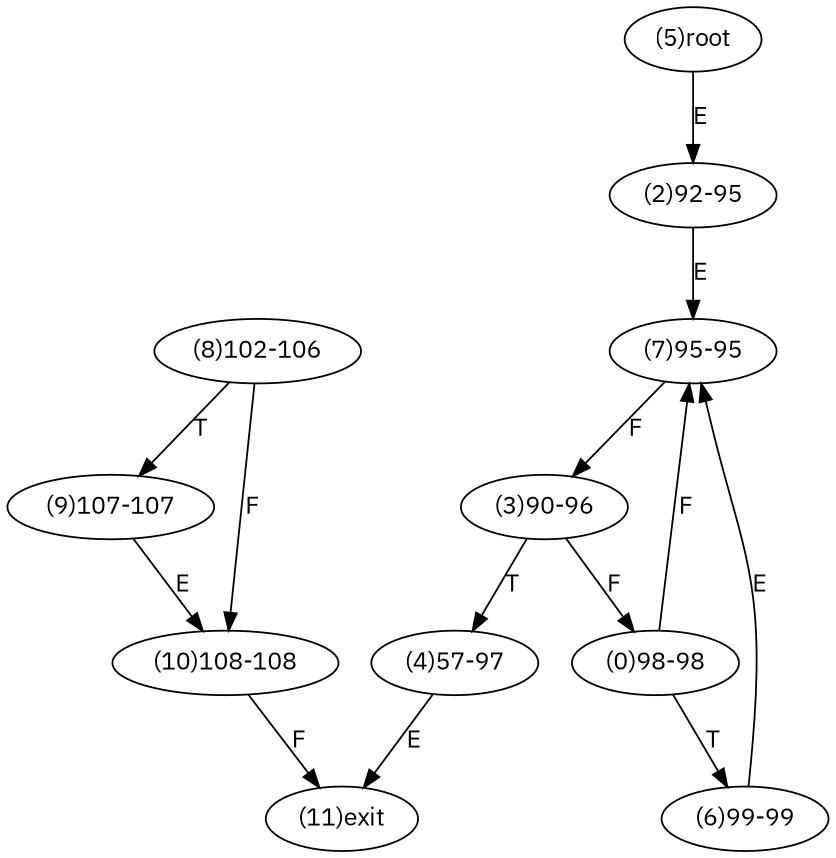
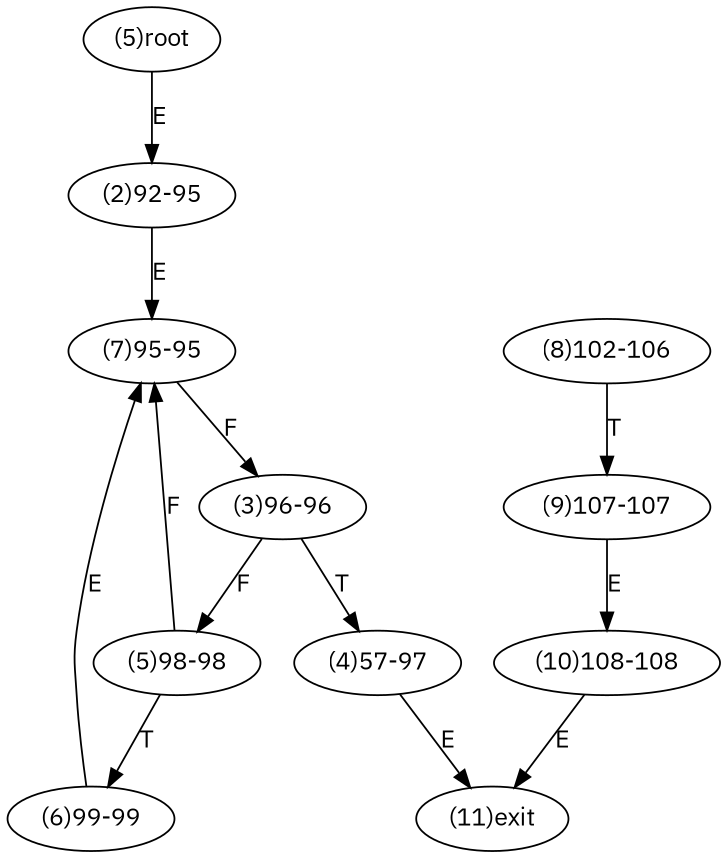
edge "(8)102-106" -> "(10)108-108": removed, label "F"
node "(3)90-96": label "(3)90-96" -> "(3)96-96"
node "(0)98-98": label "(0)98-98" -> "(5)98-98"
edge "(10)108-108" -> "(11)exit": label "F" -> "E"
